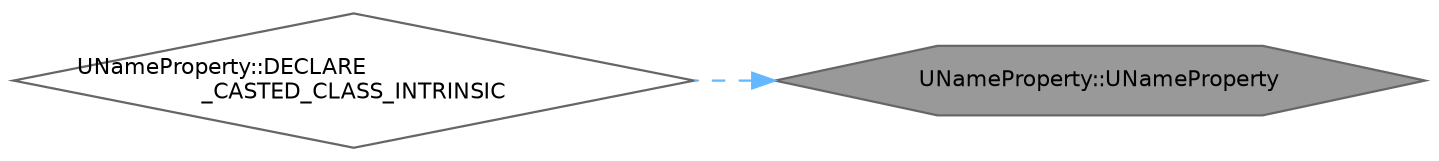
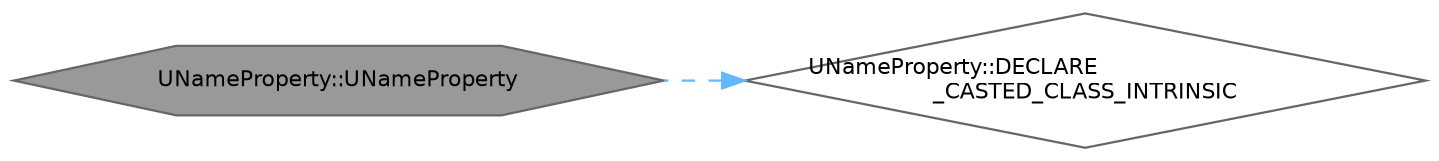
edge "UNameProperty::DECLARE _CASTED_CLASS_INTRINSIC" -> "UNameProperty::UNameProperty": reversed
